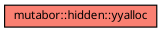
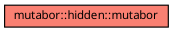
node "mutabor::hidden::yyalloc": label "mutabor::hidden::yyalloc" -> "mutabor::hidden::mutabor"
